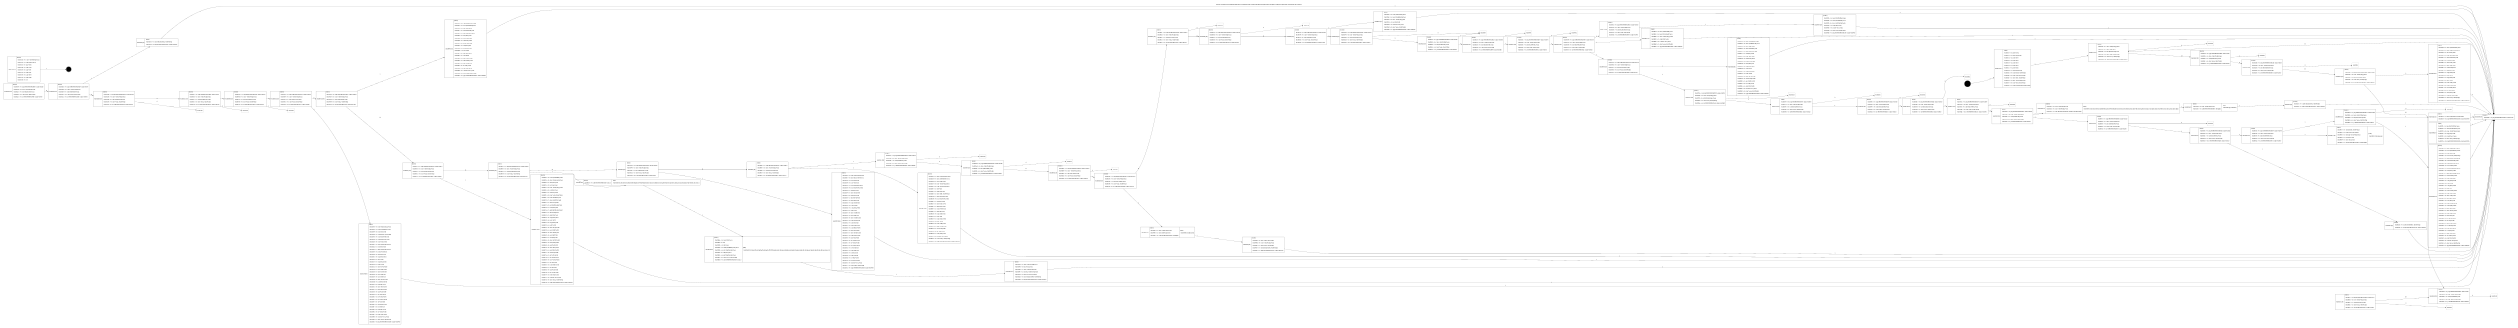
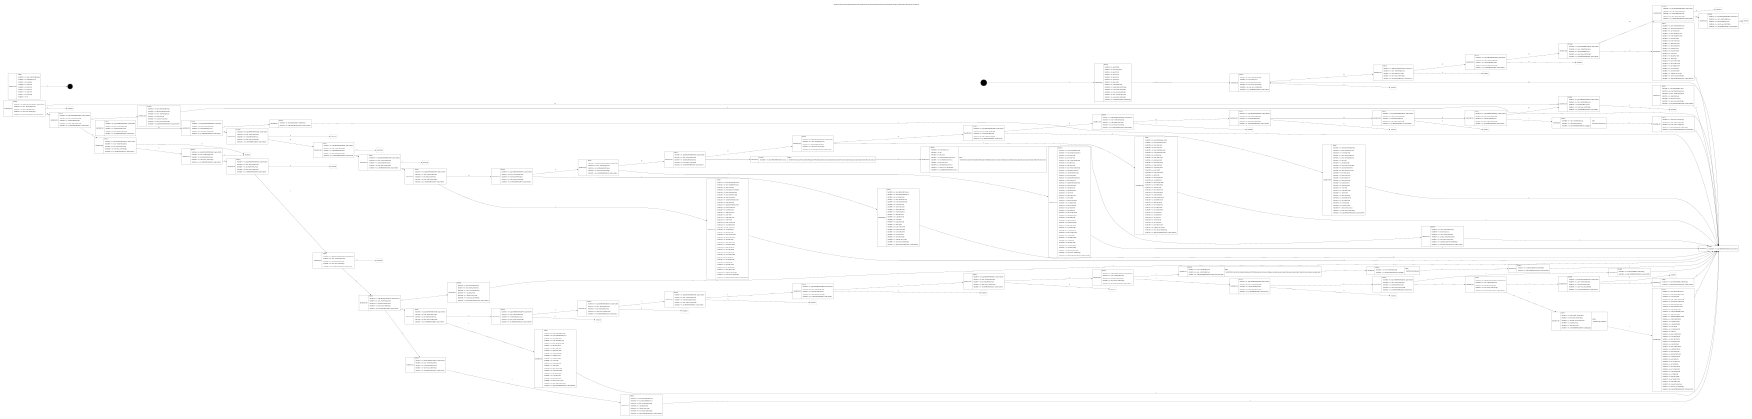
edge "0x40163c [28]" -> "0x401658 [28]": reversed
edge "0x401850 [28]" -> "0x4019e1 [163]": now "0x4019c3 [30]" -> "0x4019e1 [163]"
edge "0x40147c [28]" -> "0x401460 [28]": reversed
